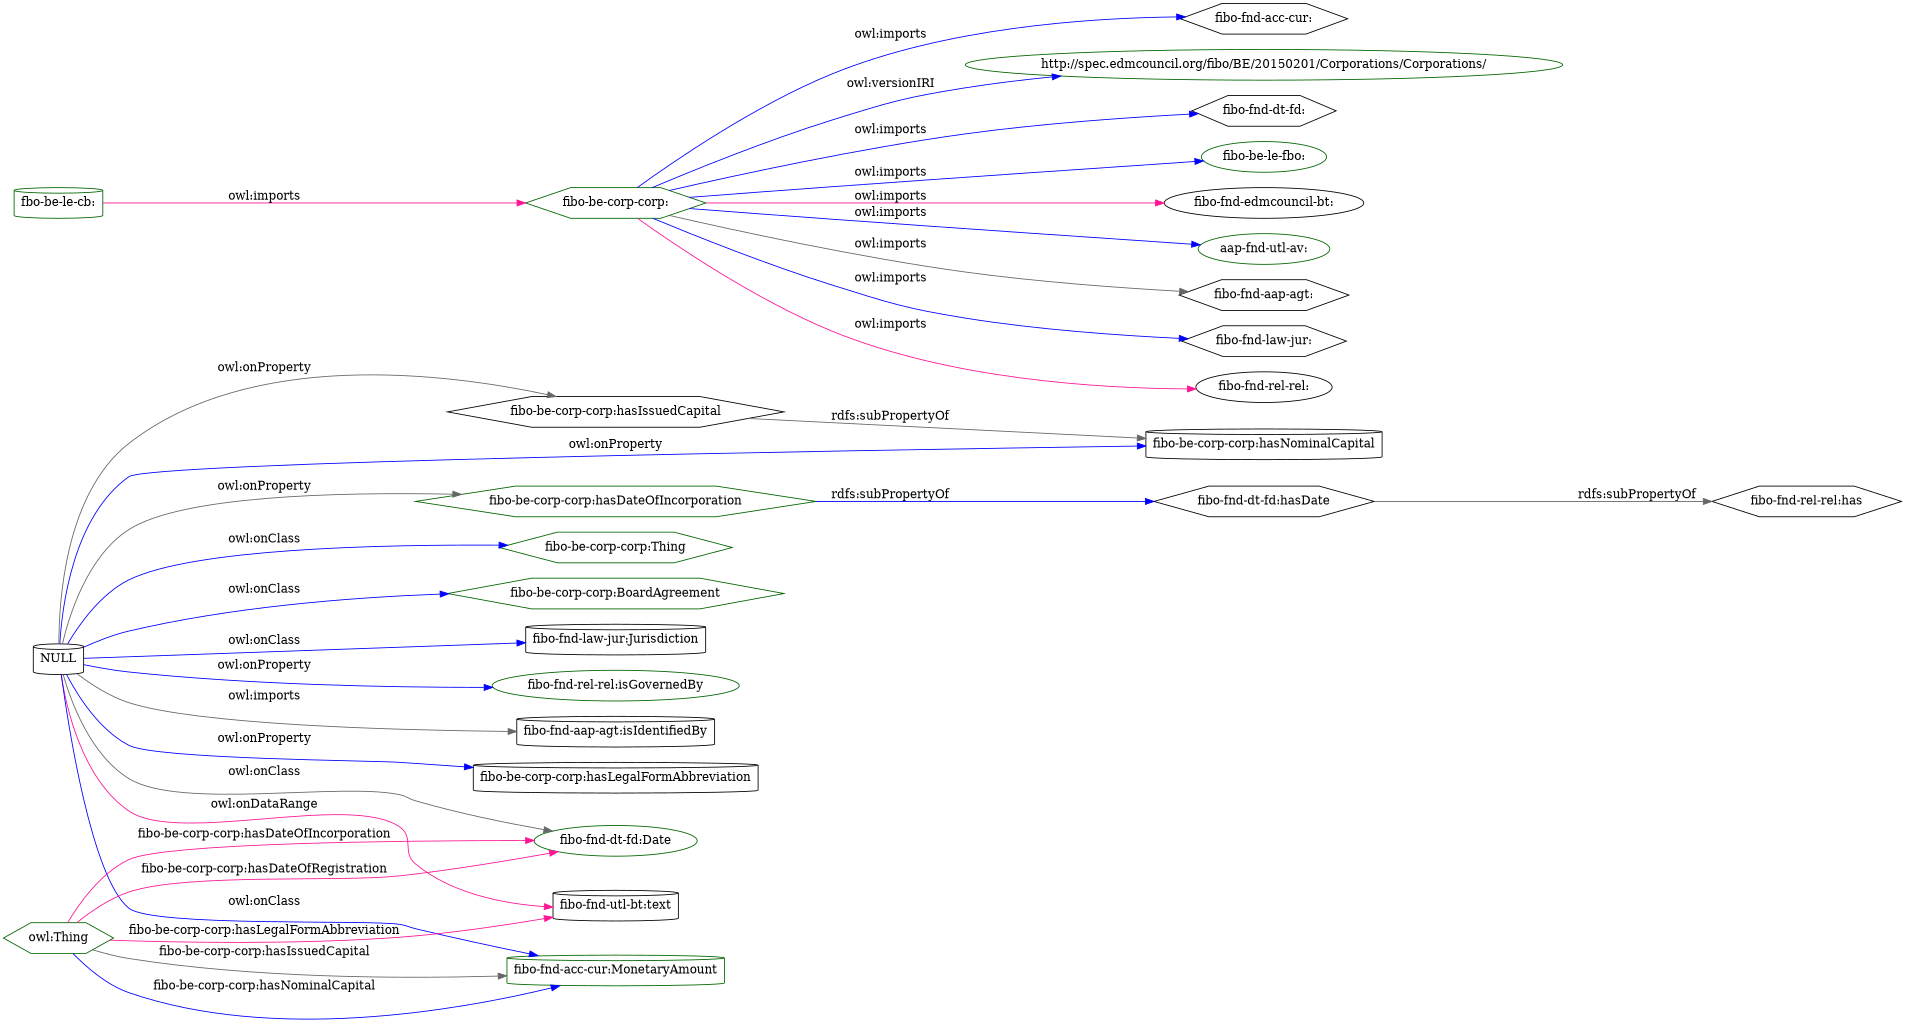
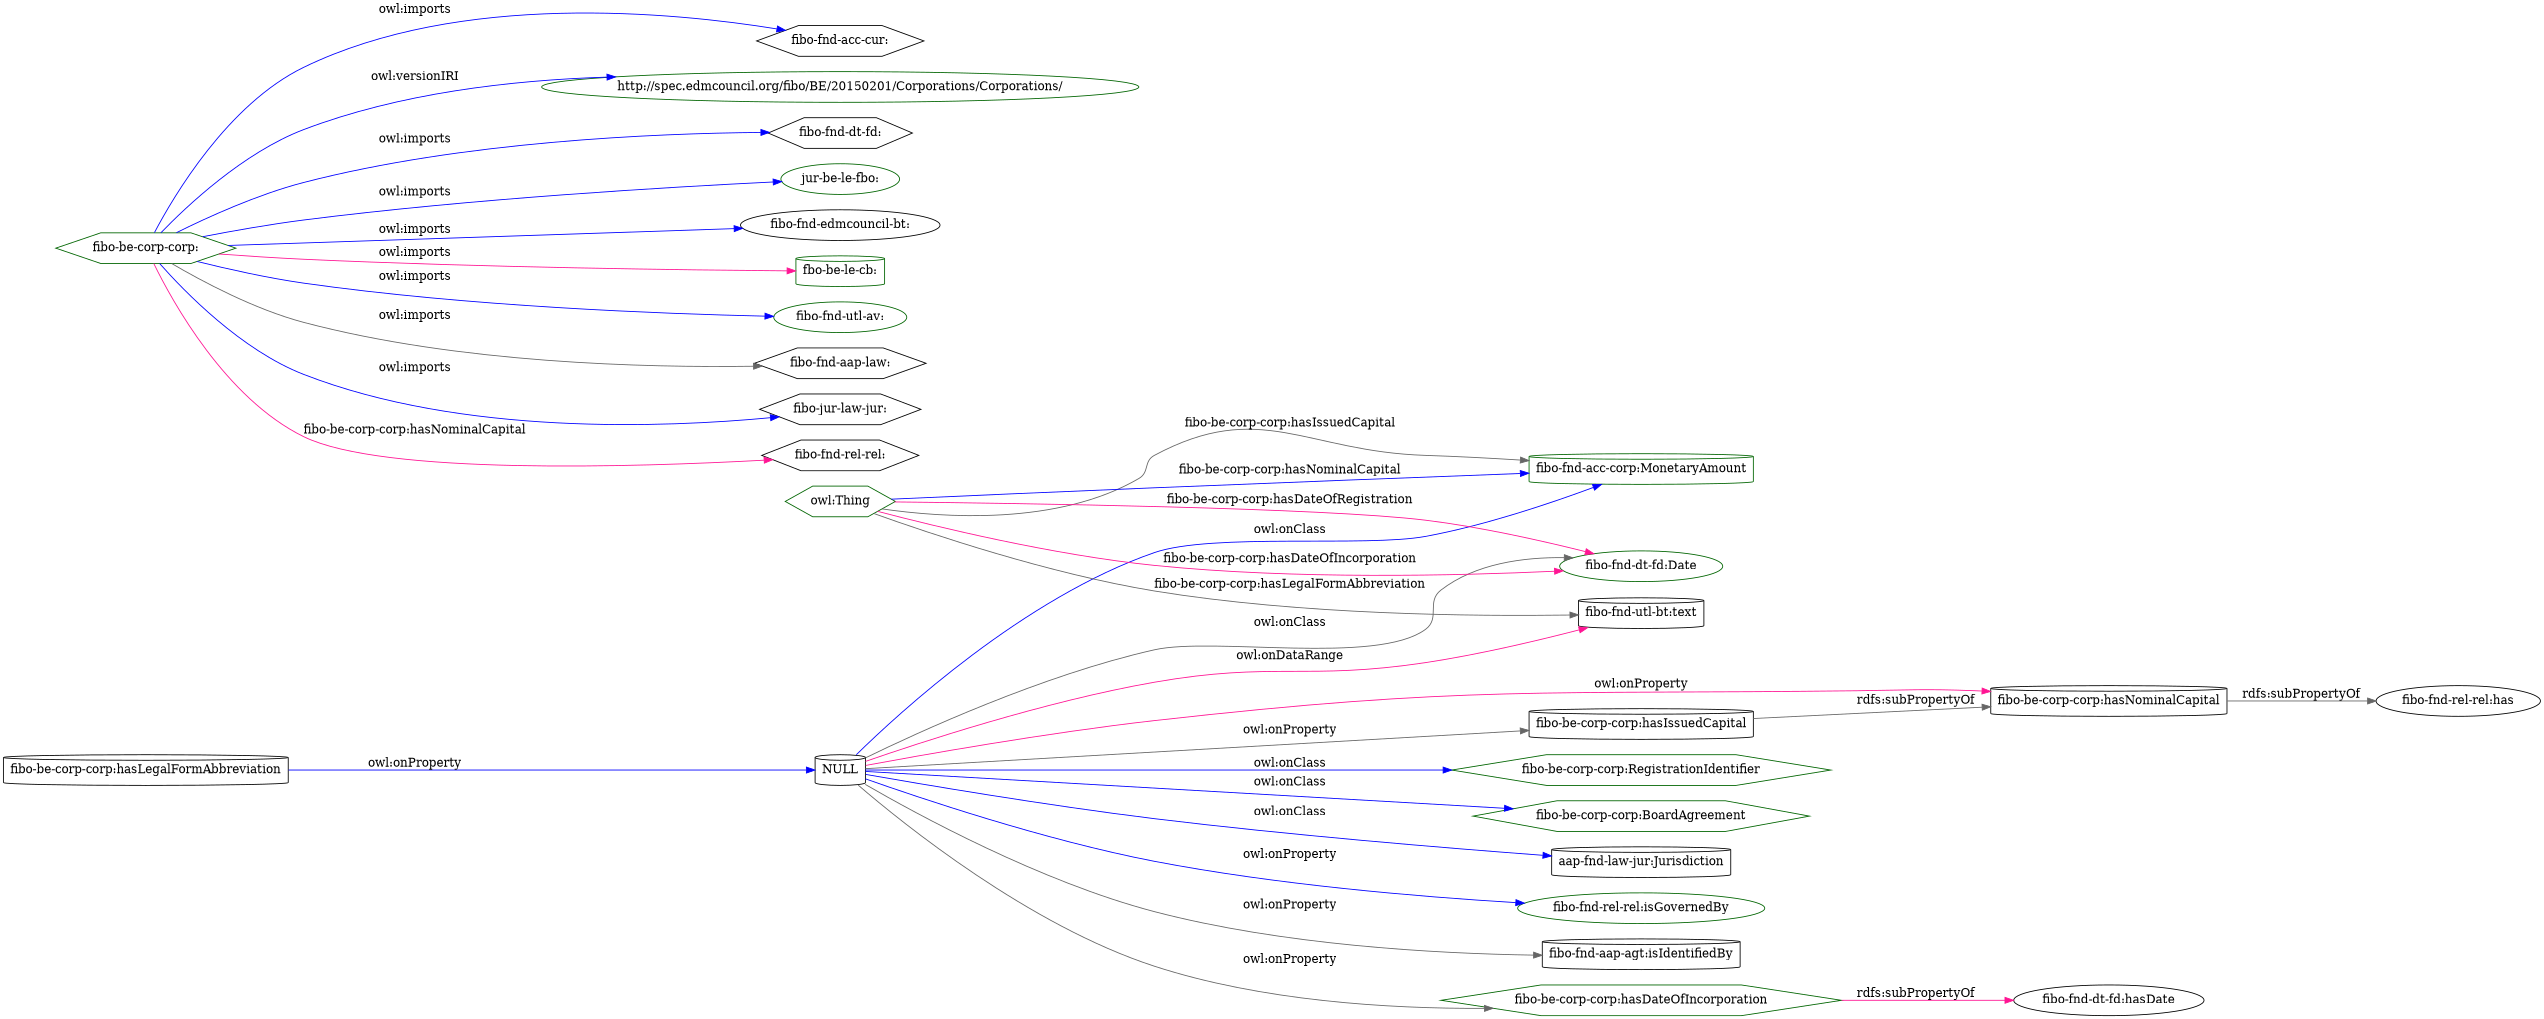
node "fibo-be-le-fbo:": label "fibo-be-le-fbo:" -> "jur-be-le-fbo:"
edge "fbo-be-le-cb:" -> "fibo-be-corp-corp:": reversed
edge "fibo-be-corp-corp:" -> "fibo-fnd-edmcouncil-bt:": color deeppink -> blue
node "aap-fnd-utl-av:": label "aap-fnd-utl-av:" -> "fibo-fnd-utl-av:"
node "fibo-fnd-aap-agt:": label "fibo-fnd-aap-agt:" -> "fibo-fnd-aap-law:"
edge "fibo-be-corp-corp:" -> "fibo-fnd-rel-rel:": label "owl:imports" -> "fibo-be-corp-corp:hasNominalCapital"
node "fibo-fnd-law-jur:": label "fibo-fnd-law-jur:" -> "fibo-jur-law-jur:"
node "fibo-fnd-rel-rel:": shape ellipse -> hexagon
node "fibo-be-corp-corp:hasIssuedCapital": shape hexagon -> cylinder
edge "NULL" -> "fibo-be-corp-corp:hasNominalCapital": color blue -> deeppink
edge "fibo-be-corp-corp:hasDateOfIncorporation" -> "fibo-fnd-dt-fd:hasDate": color blue -> deeppink
node "fibo-fnd-dt-fd:hasDate": shape hexagon -> ellipse
edge "fibo-fnd-dt-fd:hasDate" -> "fibo-fnd-rel-rel:has": now "fibo-be-corp-corp:hasNominalCapital" -> "fibo-fnd-rel-rel:has"
node "fibo-fnd-rel-rel:has": shape hexagon -> ellipse
node "fibo-be-corp-corp:Thing": label "fibo-be-corp-corp:Thing" -> "fibo-be-corp-corp:RegistrationIdentifier"
node "fibo-fnd-law-jur:Jurisdiction": label "fibo-fnd-law-jur:Jurisdiction" -> "aap-fnd-law-jur:Jurisdiction"
edge "NULL" -> "fibo-fnd-aap-agt:isIdentifiedBy": label "owl:imports" -> "owl:onProperty"
edge "NULL" -> "fibo-be-corp-corp:hasLegalFormAbbreviation": reversed
edge "owl:Thing" -> "fibo-fnd-utl-bt:text": color deeppink -> gray40
node "fibo-fnd-acc-cur:MonetaryAmount": label "fibo-fnd-acc-cur:MonetaryAmount" -> "fibo-fnd-acc-corp:MonetaryAmount"
